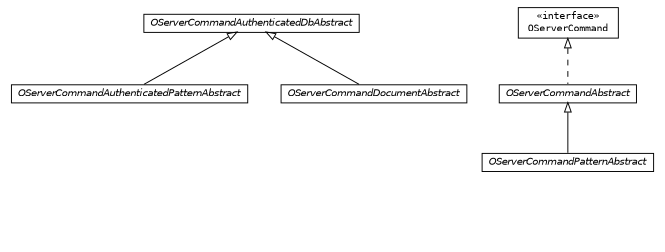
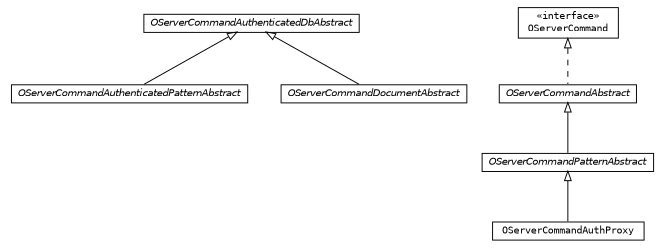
node "OServerCommandAuthProxy": added
